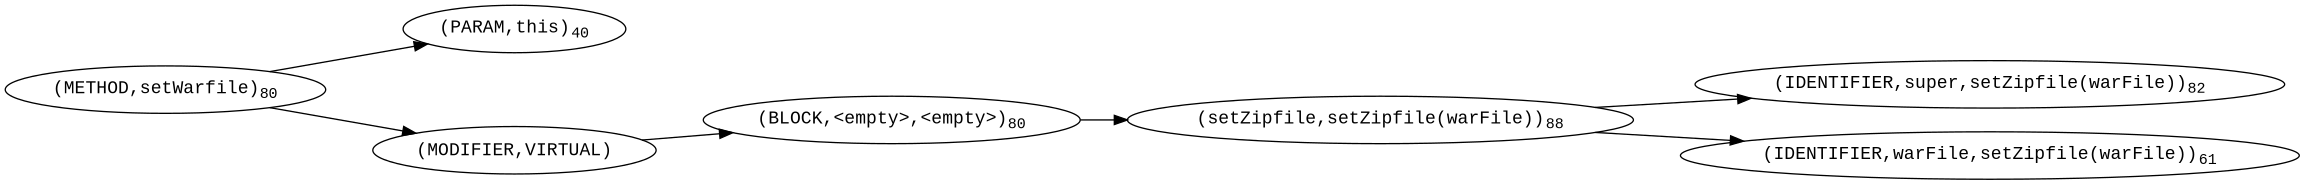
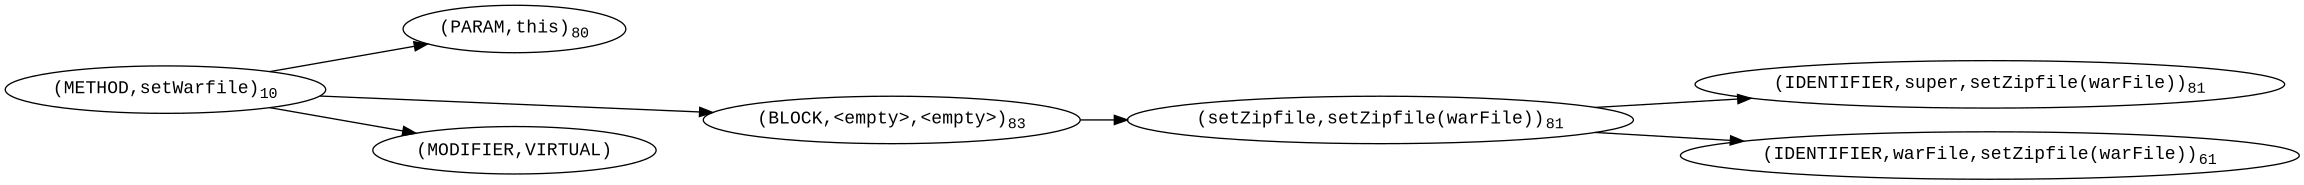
node "(PARAM,this)": text "40" -> "80"
node "(IDENTIFIER,super,setZipfile(warFile))": text "82" -> "81"
node "(METHOD,setWarfile)": text "80" -> "10"
node "(BLOCK,<empty>,<empty>)": text "80" -> "83"
node "(setZipfile,setZipfile(warFile))": text "88" -> "81"
edge "(MODIFIER,VIRTUAL)" -> "(BLOCK,<empty>,<empty>)": now "(METHOD,setWarfile)" -> "(BLOCK,<empty>,<empty>)"
